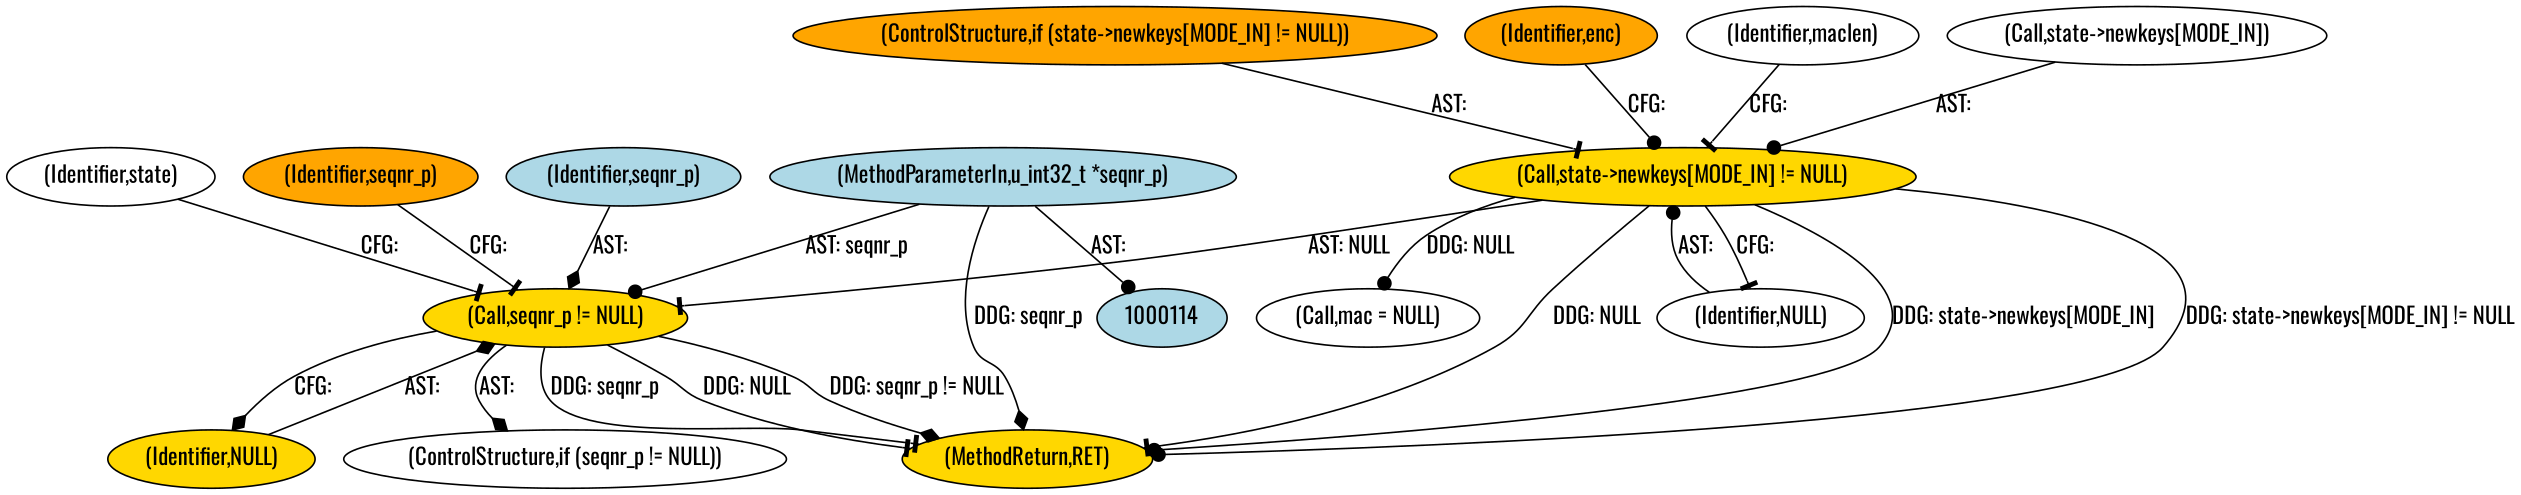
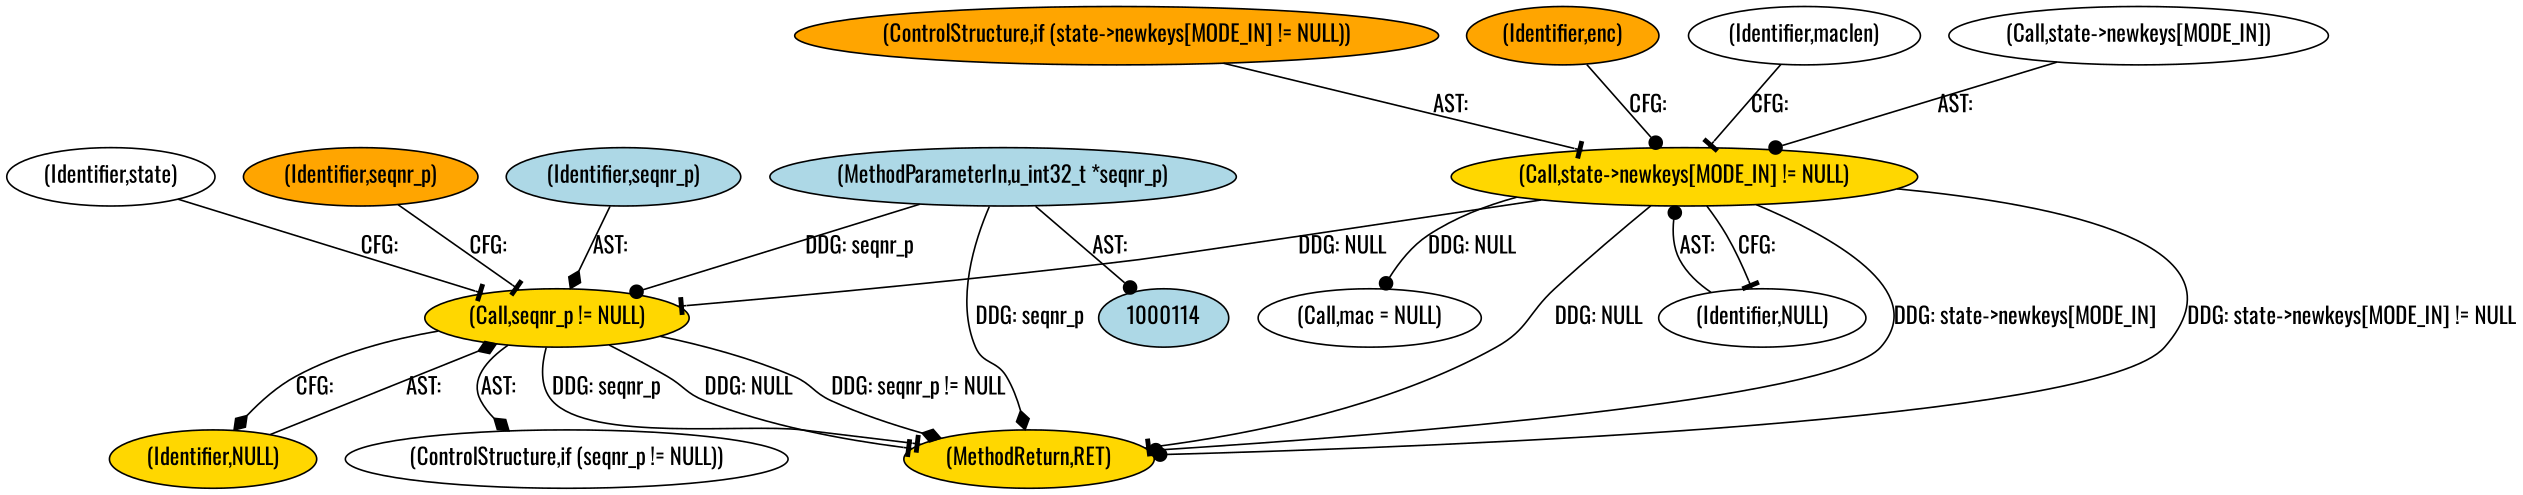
edge "(MethodParameterIn,u_int32_t *seqnr_p)" -> "(Call,seqnr_p != NULL)": label "AST: seqnr_p" -> "DDG: seqnr_p"
edge "(Call,state->newkeys[MODE_IN] != NULL)" -> "(Call,seqnr_p != NULL)": label "AST: NULL" -> "DDG: NULL"
